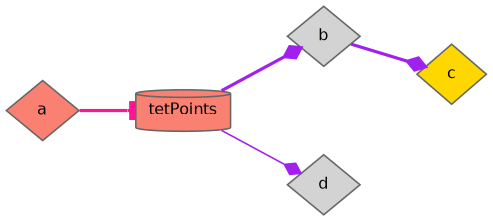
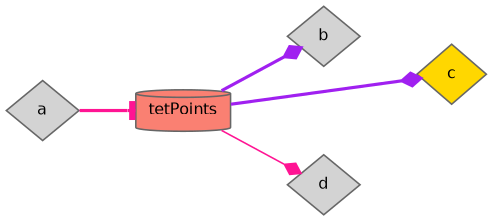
edge "b" -> "c": now "tetPoints" -> "c"
node "a": fillcolor salmon -> lightgrey
edge "tetPoints" -> "d": color purple -> deeppink
